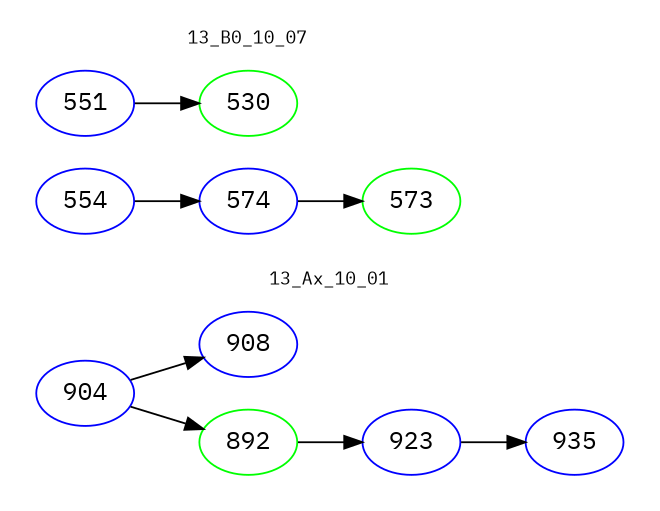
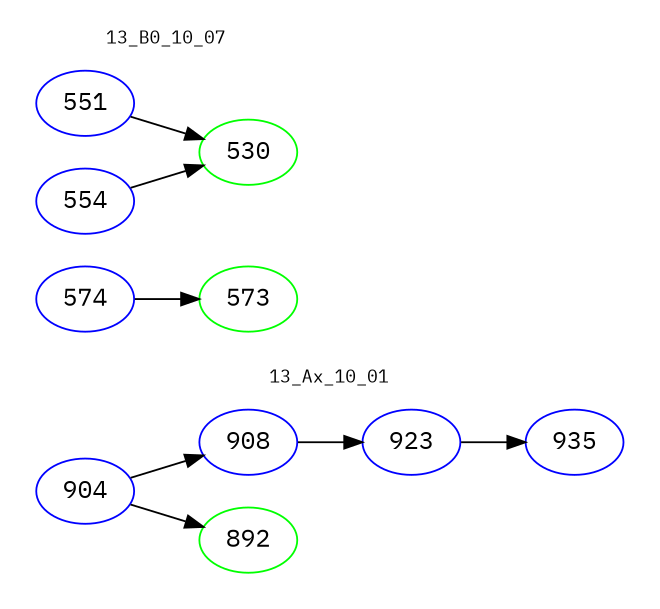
edge "554" -> "574": now "554" -> "530"
edge "892" -> "923": now "908" -> "923"
